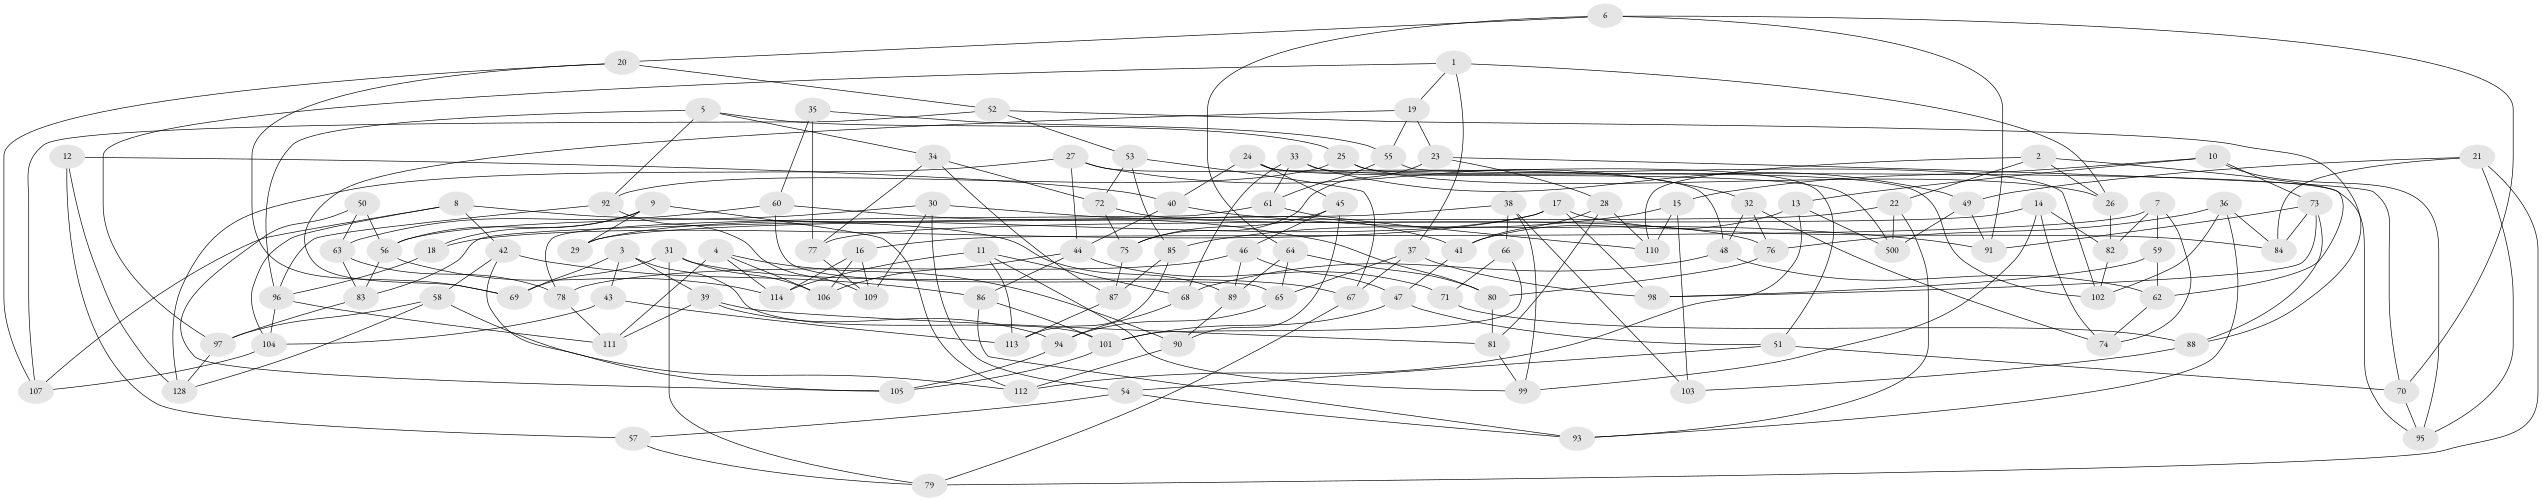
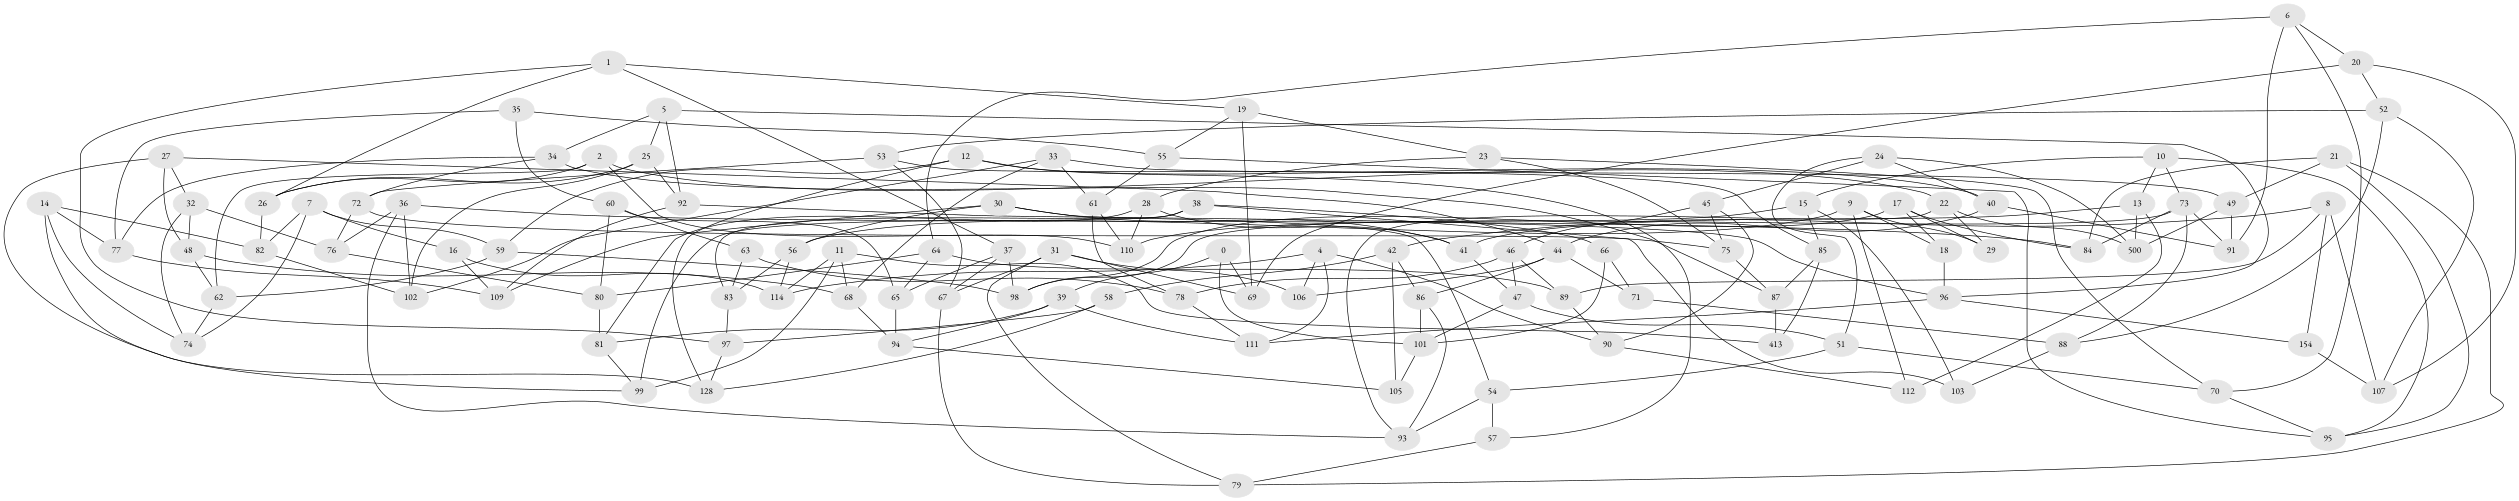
edge "12" -- "59": added
node "50": removed
node "3": label "3" -> "0"
edge "16" -- "106": removed
node "43": removed
node "104": label "104" -> "154"
node "113": label "113" -> "413"
edge "58" -- "112": removed
